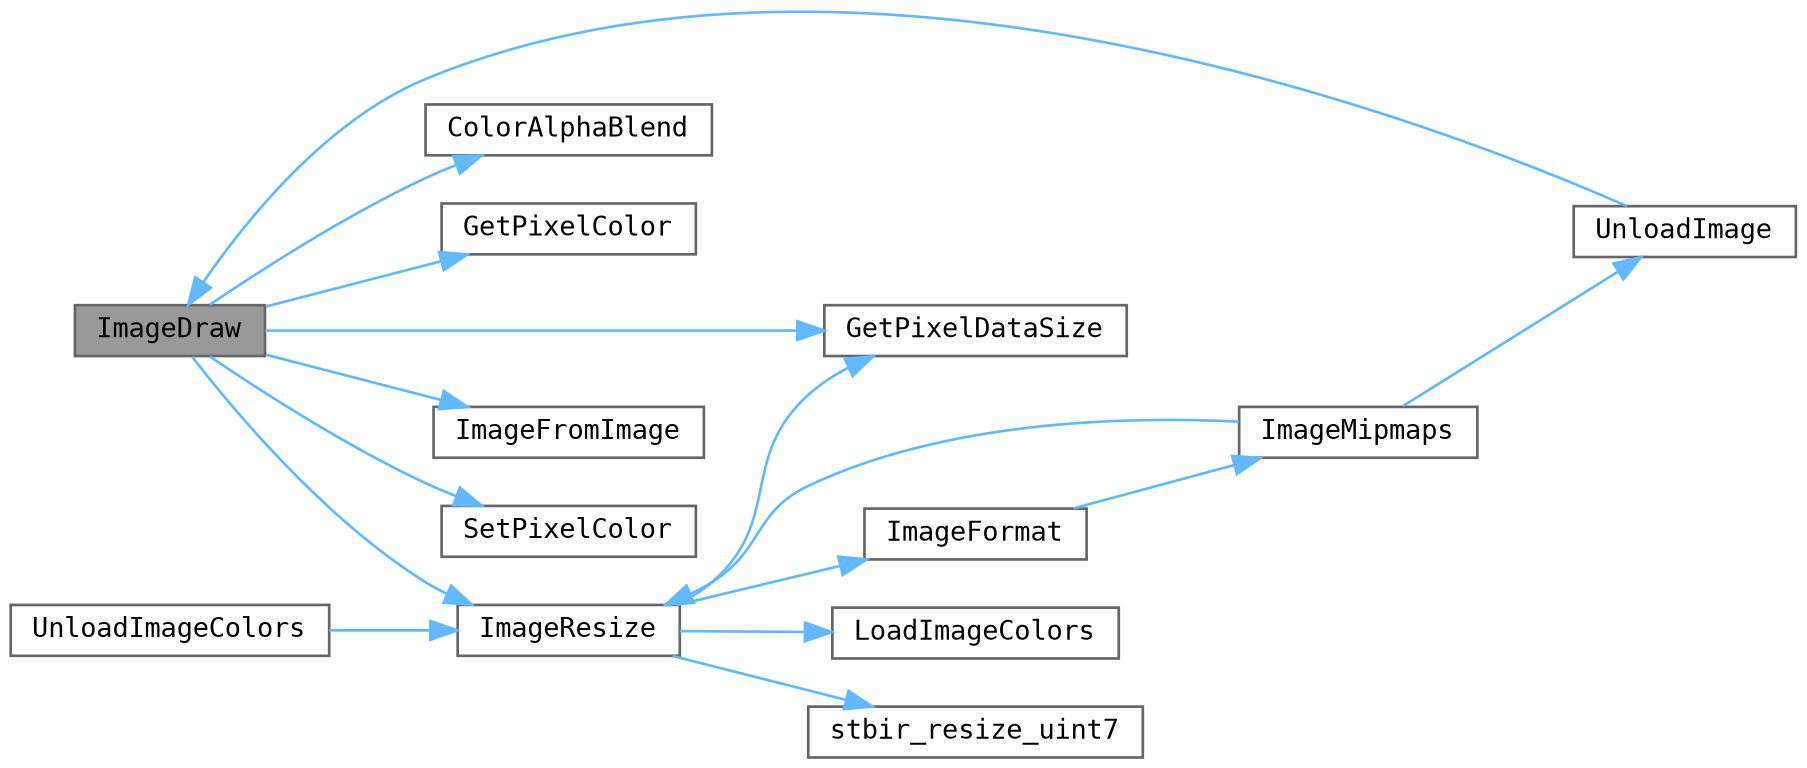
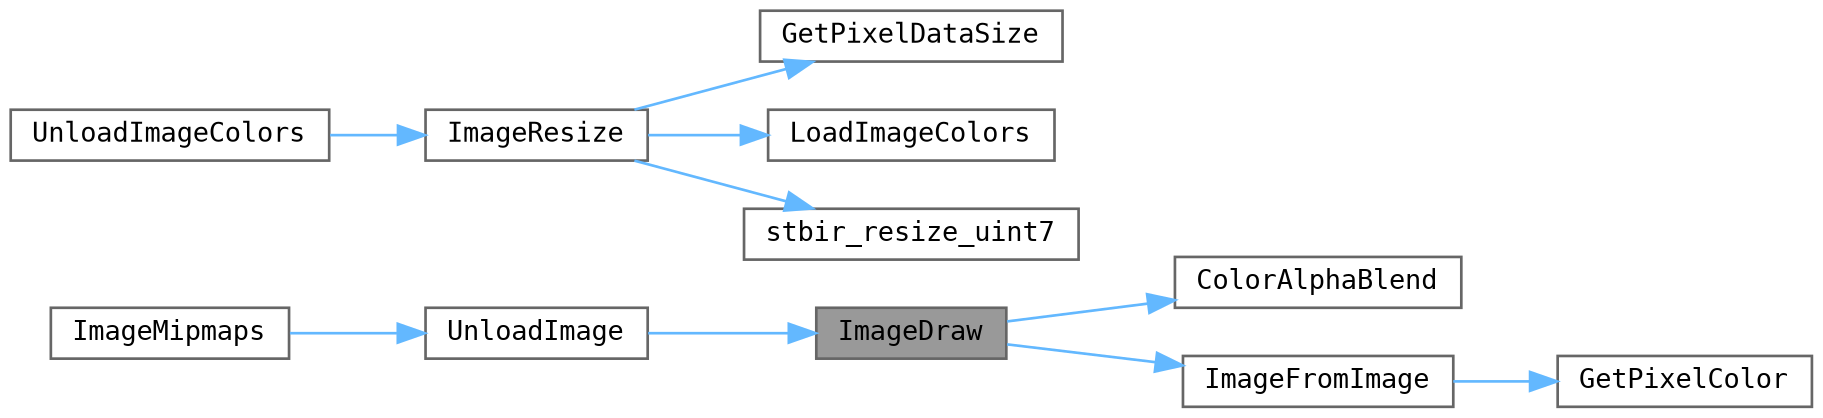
edge "ImageDraw" -> "GetPixelColor": now "ImageFromImage" -> "GetPixelColor"
edge "ImageDraw" -> "GetPixelDataSize": removed
edge "ImageMipmaps" -> "ImageResize": removed
edge "ImageDraw" -> "ImageResize": removed
node "SetPixelColor": removed
node "ImageFormat": removed
